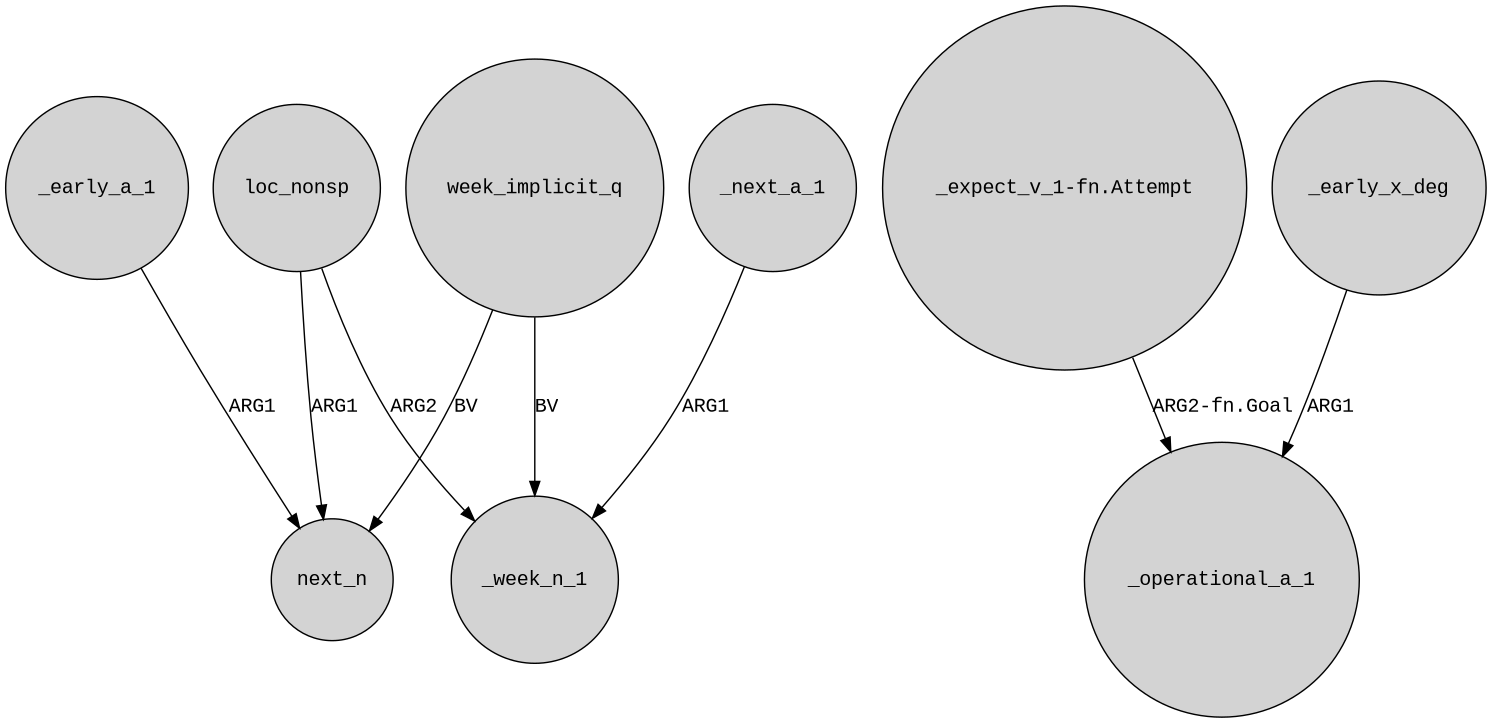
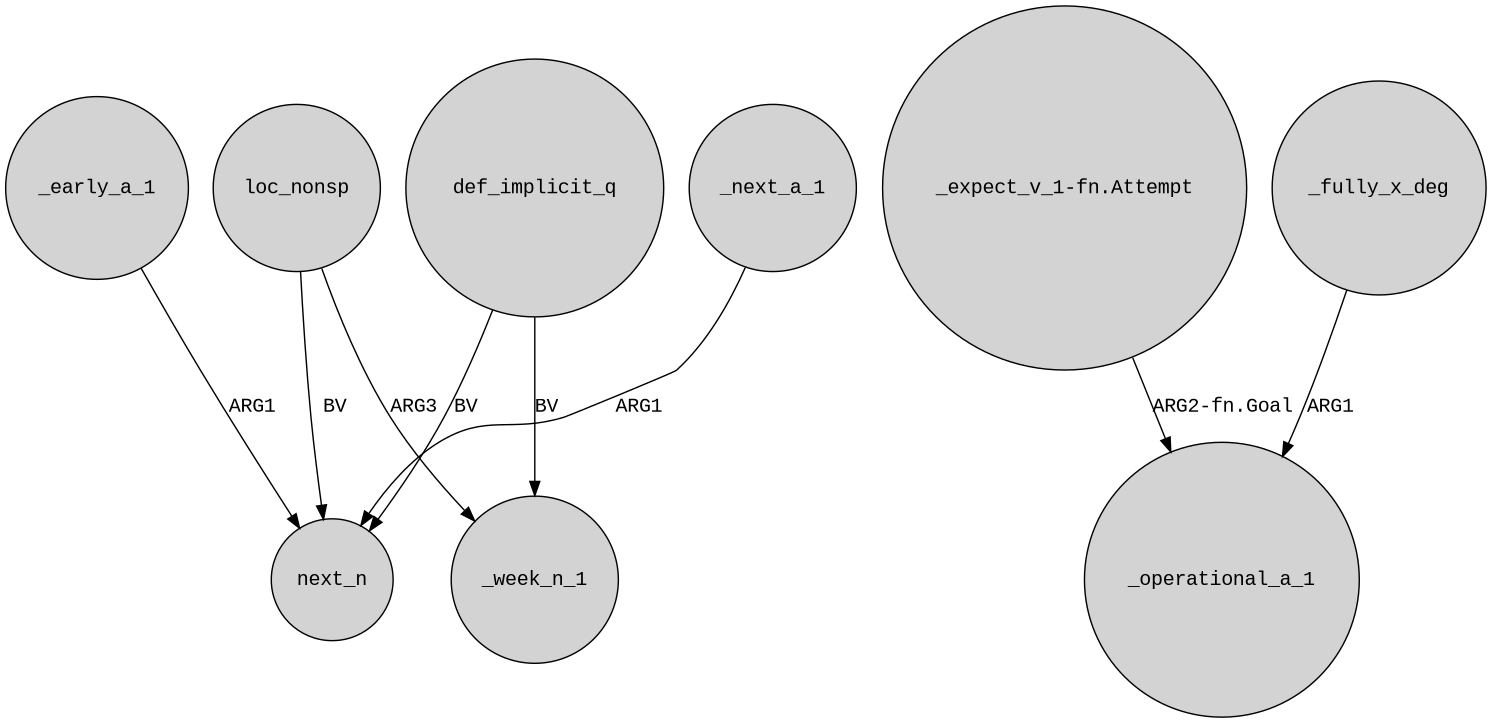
node "week_implicit_q": label "week_implicit_q" -> "def_implicit_q"
node "_early_x_deg": label "_early_x_deg" -> "_fully_x_deg"
edge "_next_a_1" -> "_week_n_1": now "_next_a_1" -> "next_n"
edge "loc_nonsp" -> "next_n": label "ARG1" -> "BV"
edge "loc_nonsp" -> "_week_n_1": label "ARG2" -> "ARG3"
